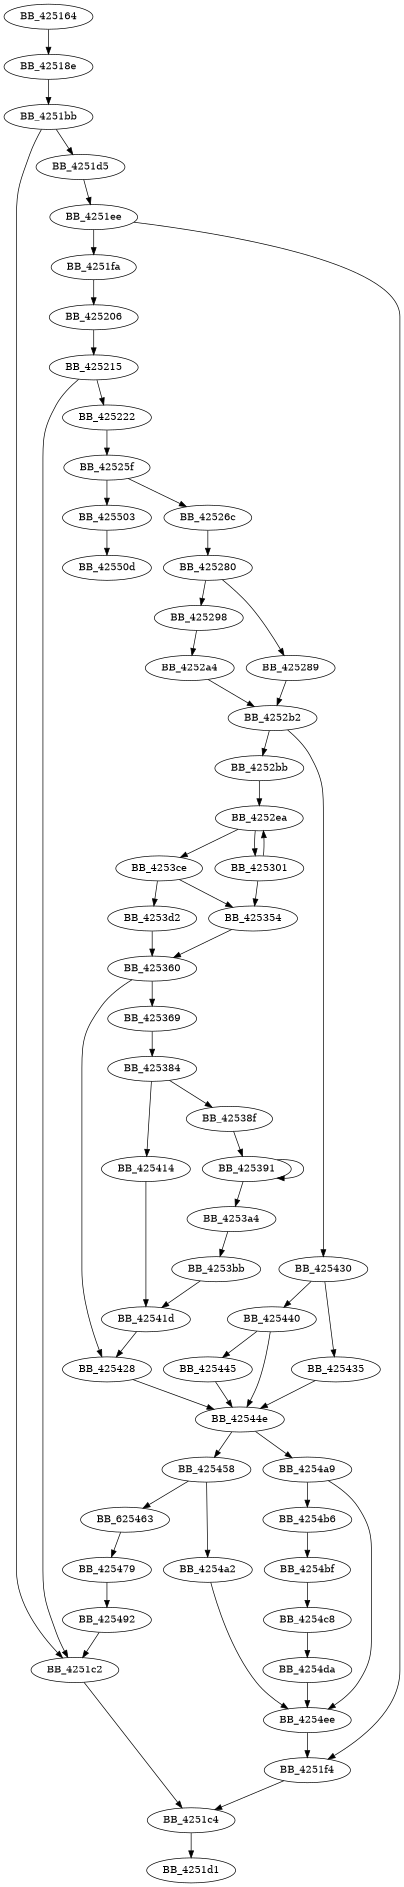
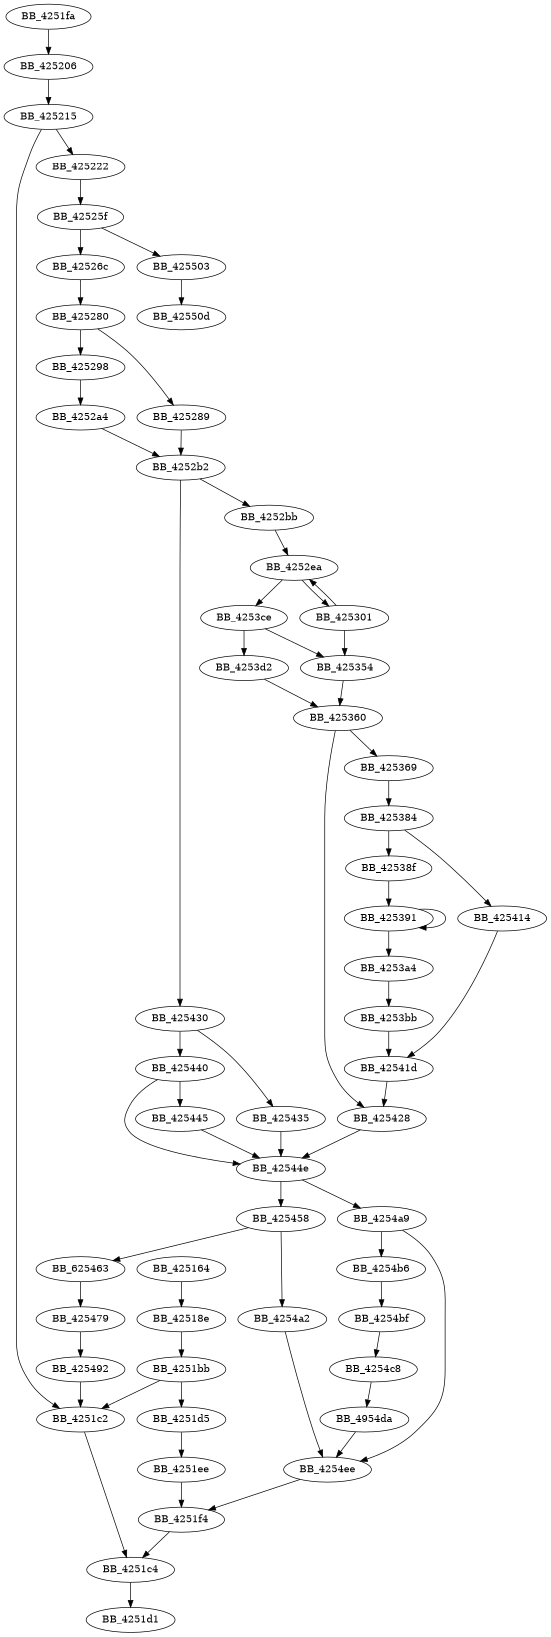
edge "BB_4251ee" -> "BB_4251fa": removed
node "BB_4254da": label "BB_4254da" -> "BB_4954da"
